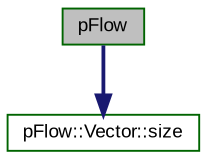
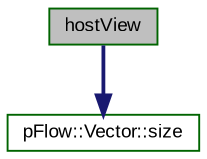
node "pFlow": label "pFlow" -> "hostView"
